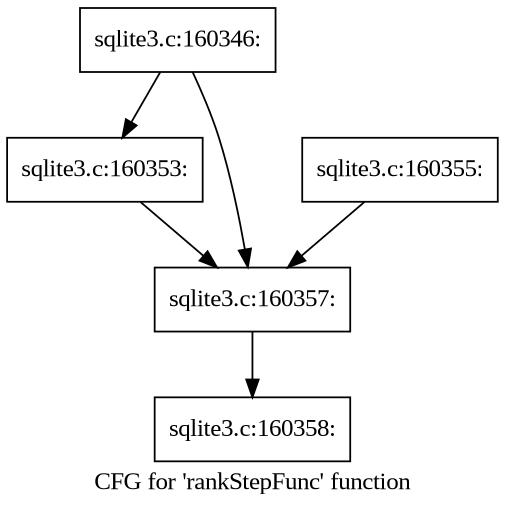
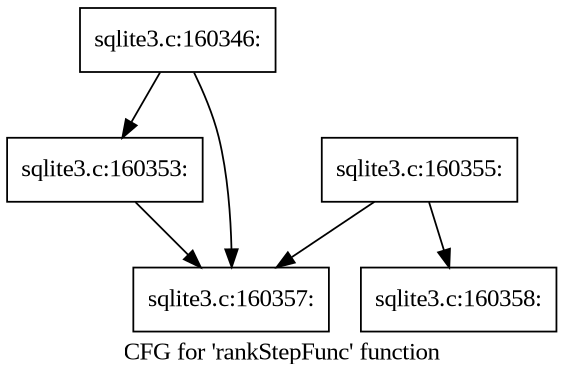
edge "sqlite3.c:160357:" -> "sqlite3.c:160358:": now "sqlite3.c:160355:" -> "sqlite3.c:160358:"
